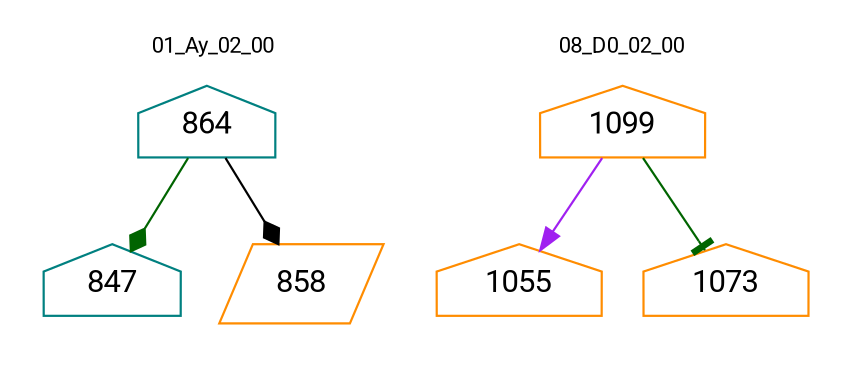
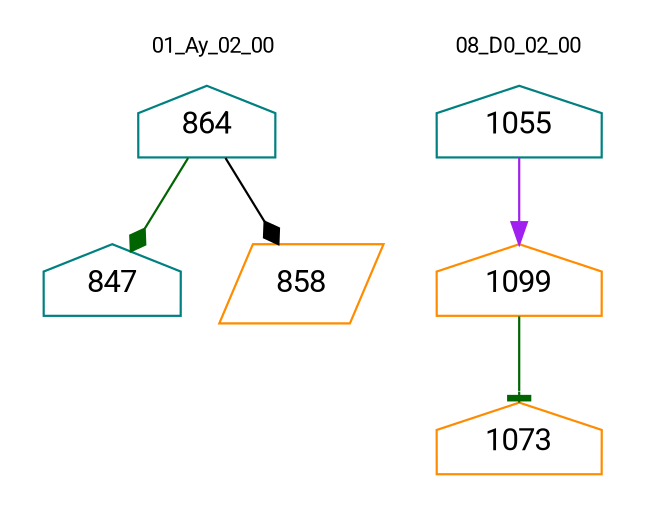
edge "1099" -> "1055": reversed
node "1055": color darkorange -> teal
